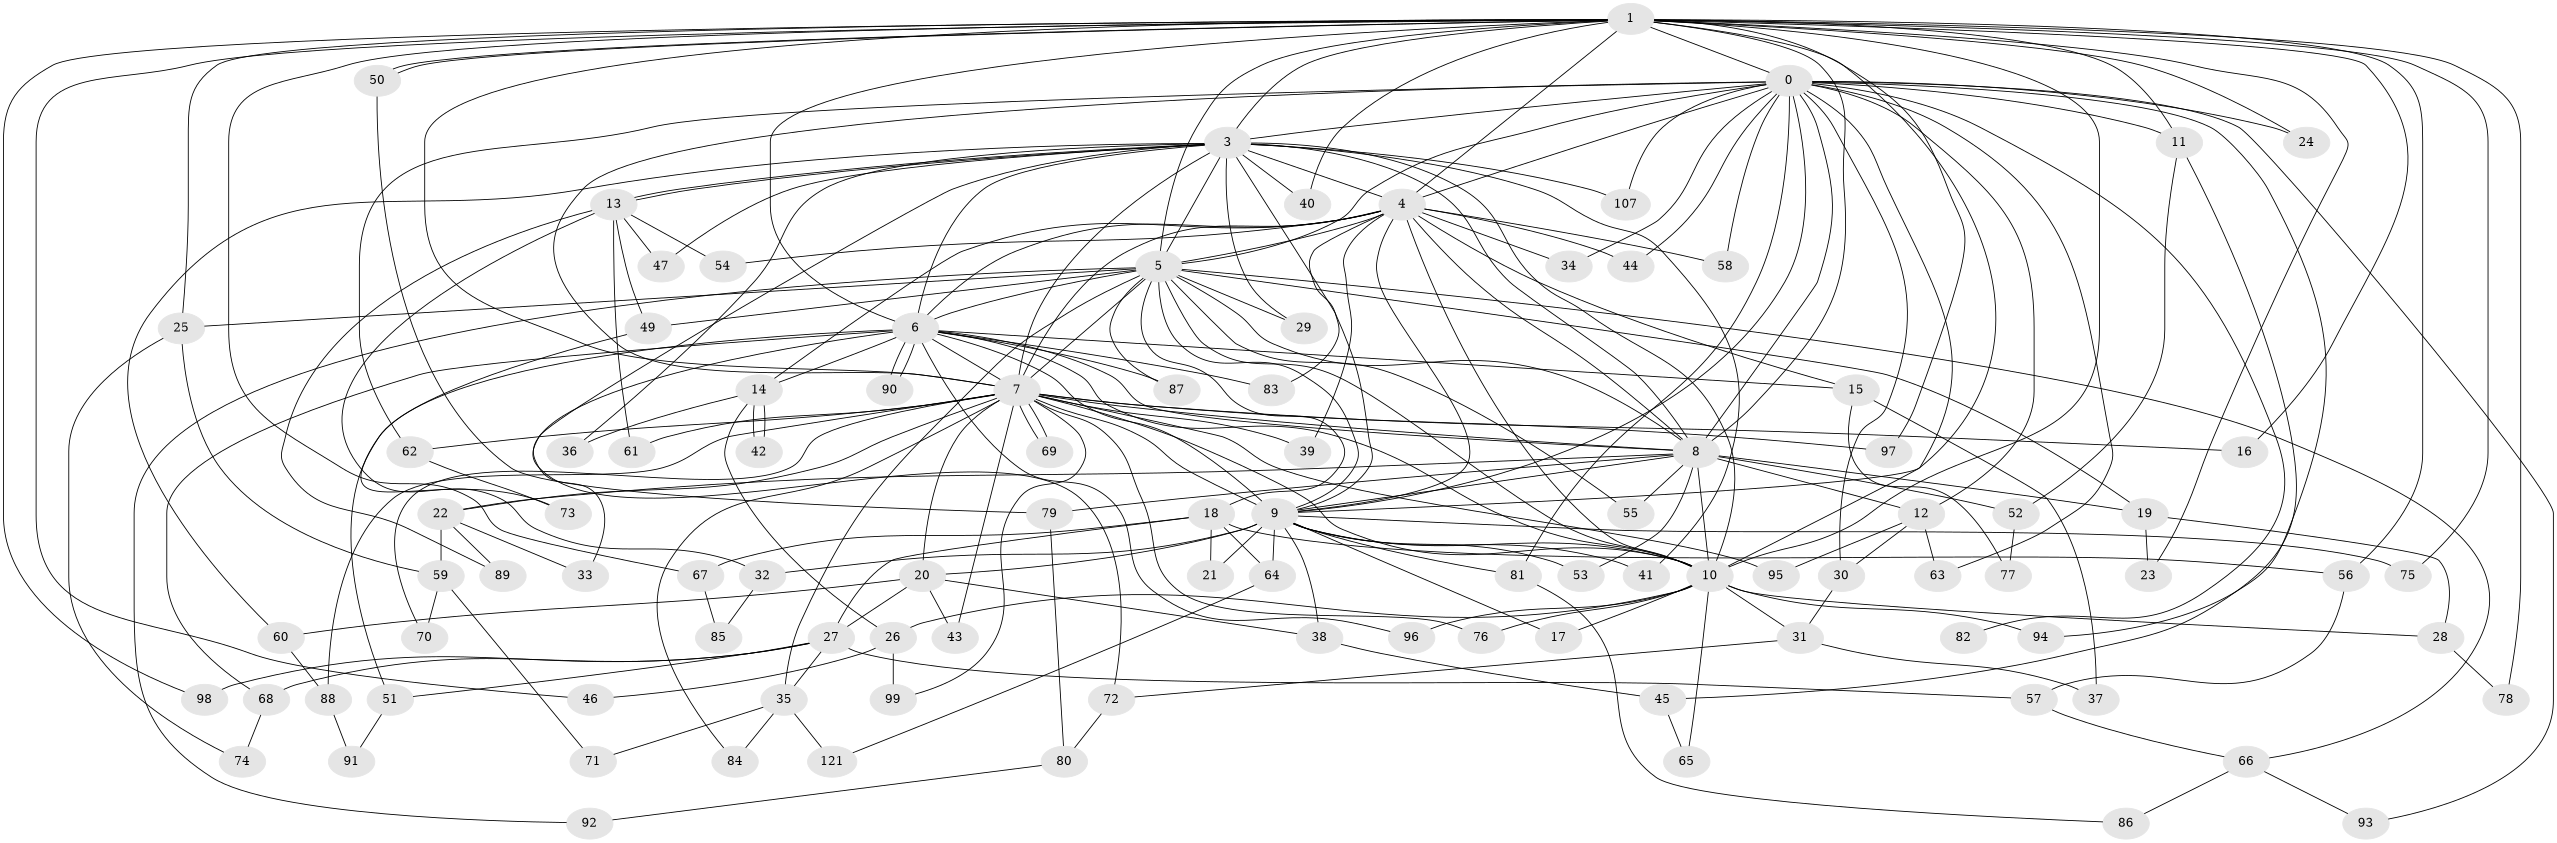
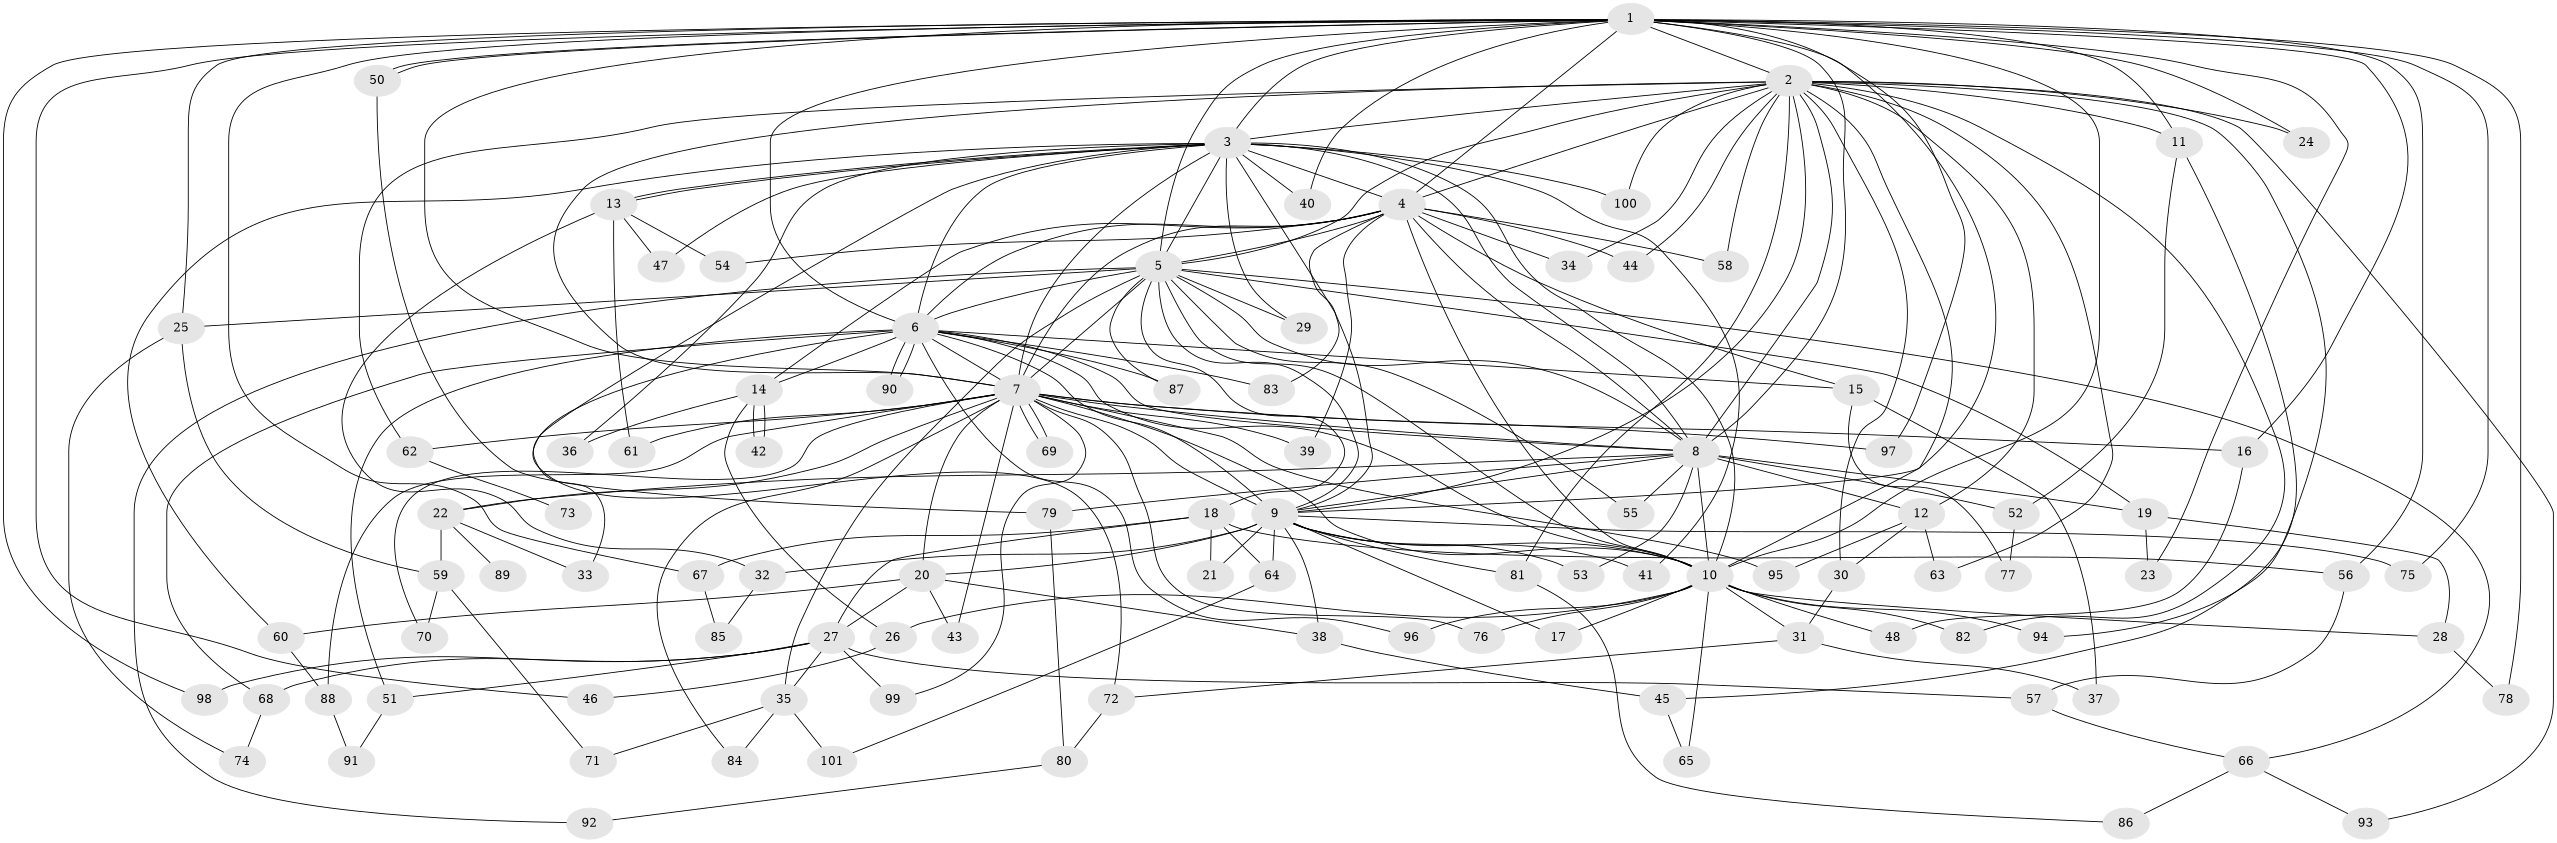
node "0": label "0" -> "2"
node "107": label "107" -> "100"
node "49": removed
edge "13" -- "89": removed
edge "4" -- "9": removed
edge "10" -- "82": added
node "48": added
edge "26" -- "99": now "27" -- "99"
node "121": label "121" -> "101"
